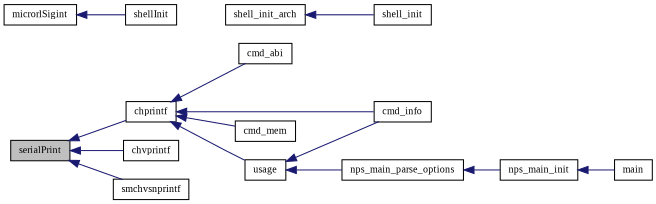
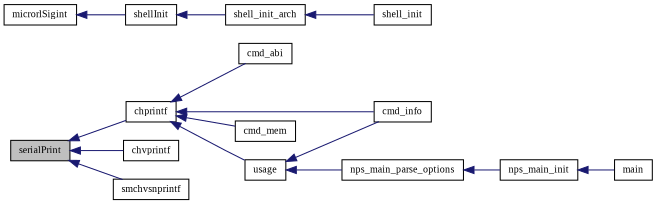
edge "shell_init_arch" -> "shellInit": added
